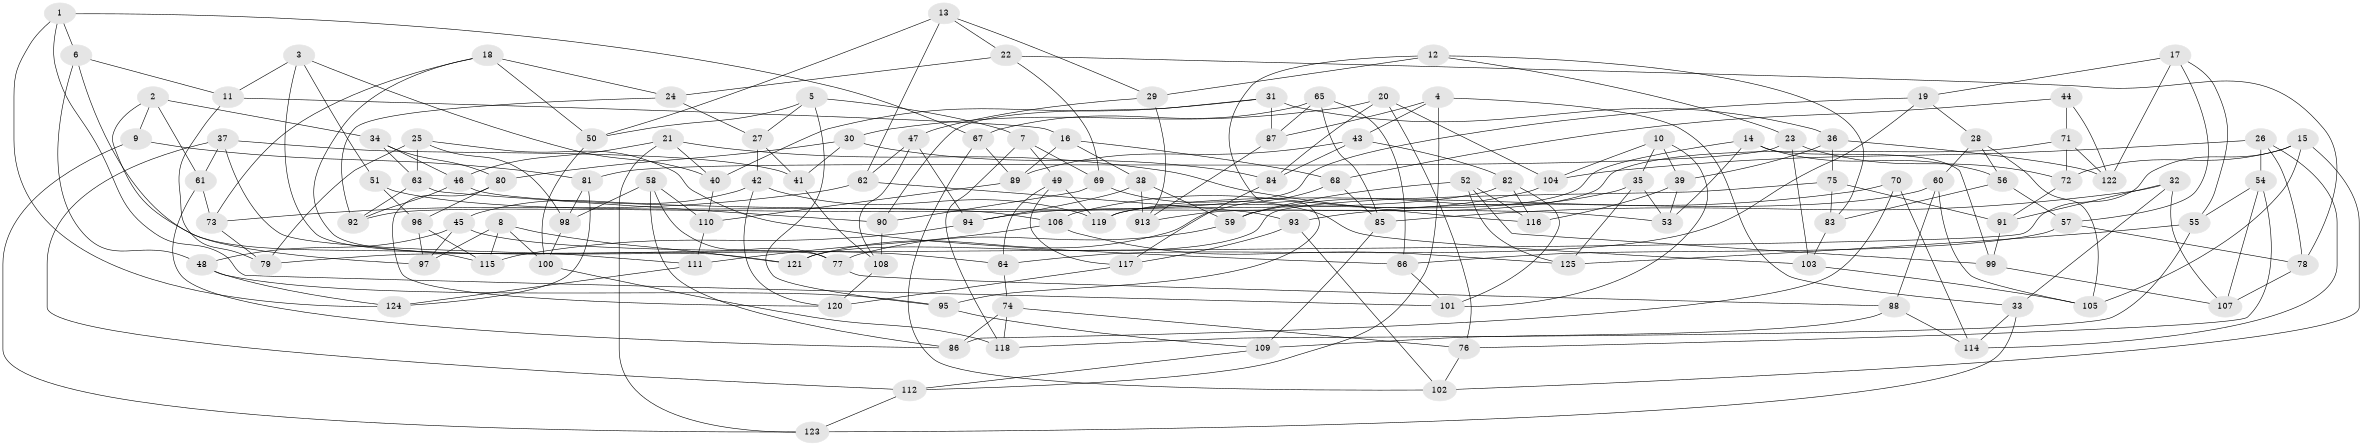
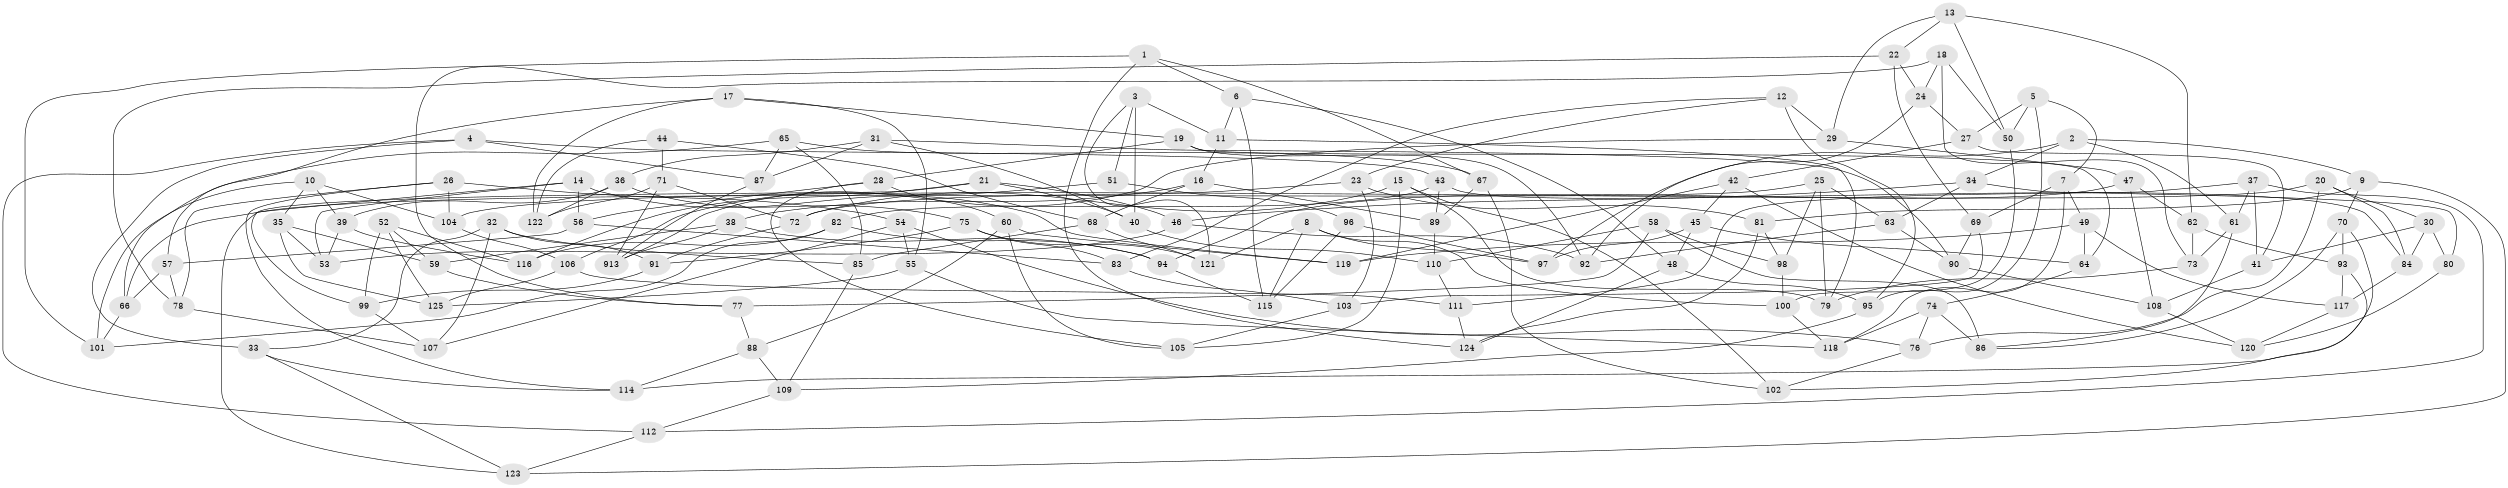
edge "80" -- "96": removed
edge "9" -- "70": added
